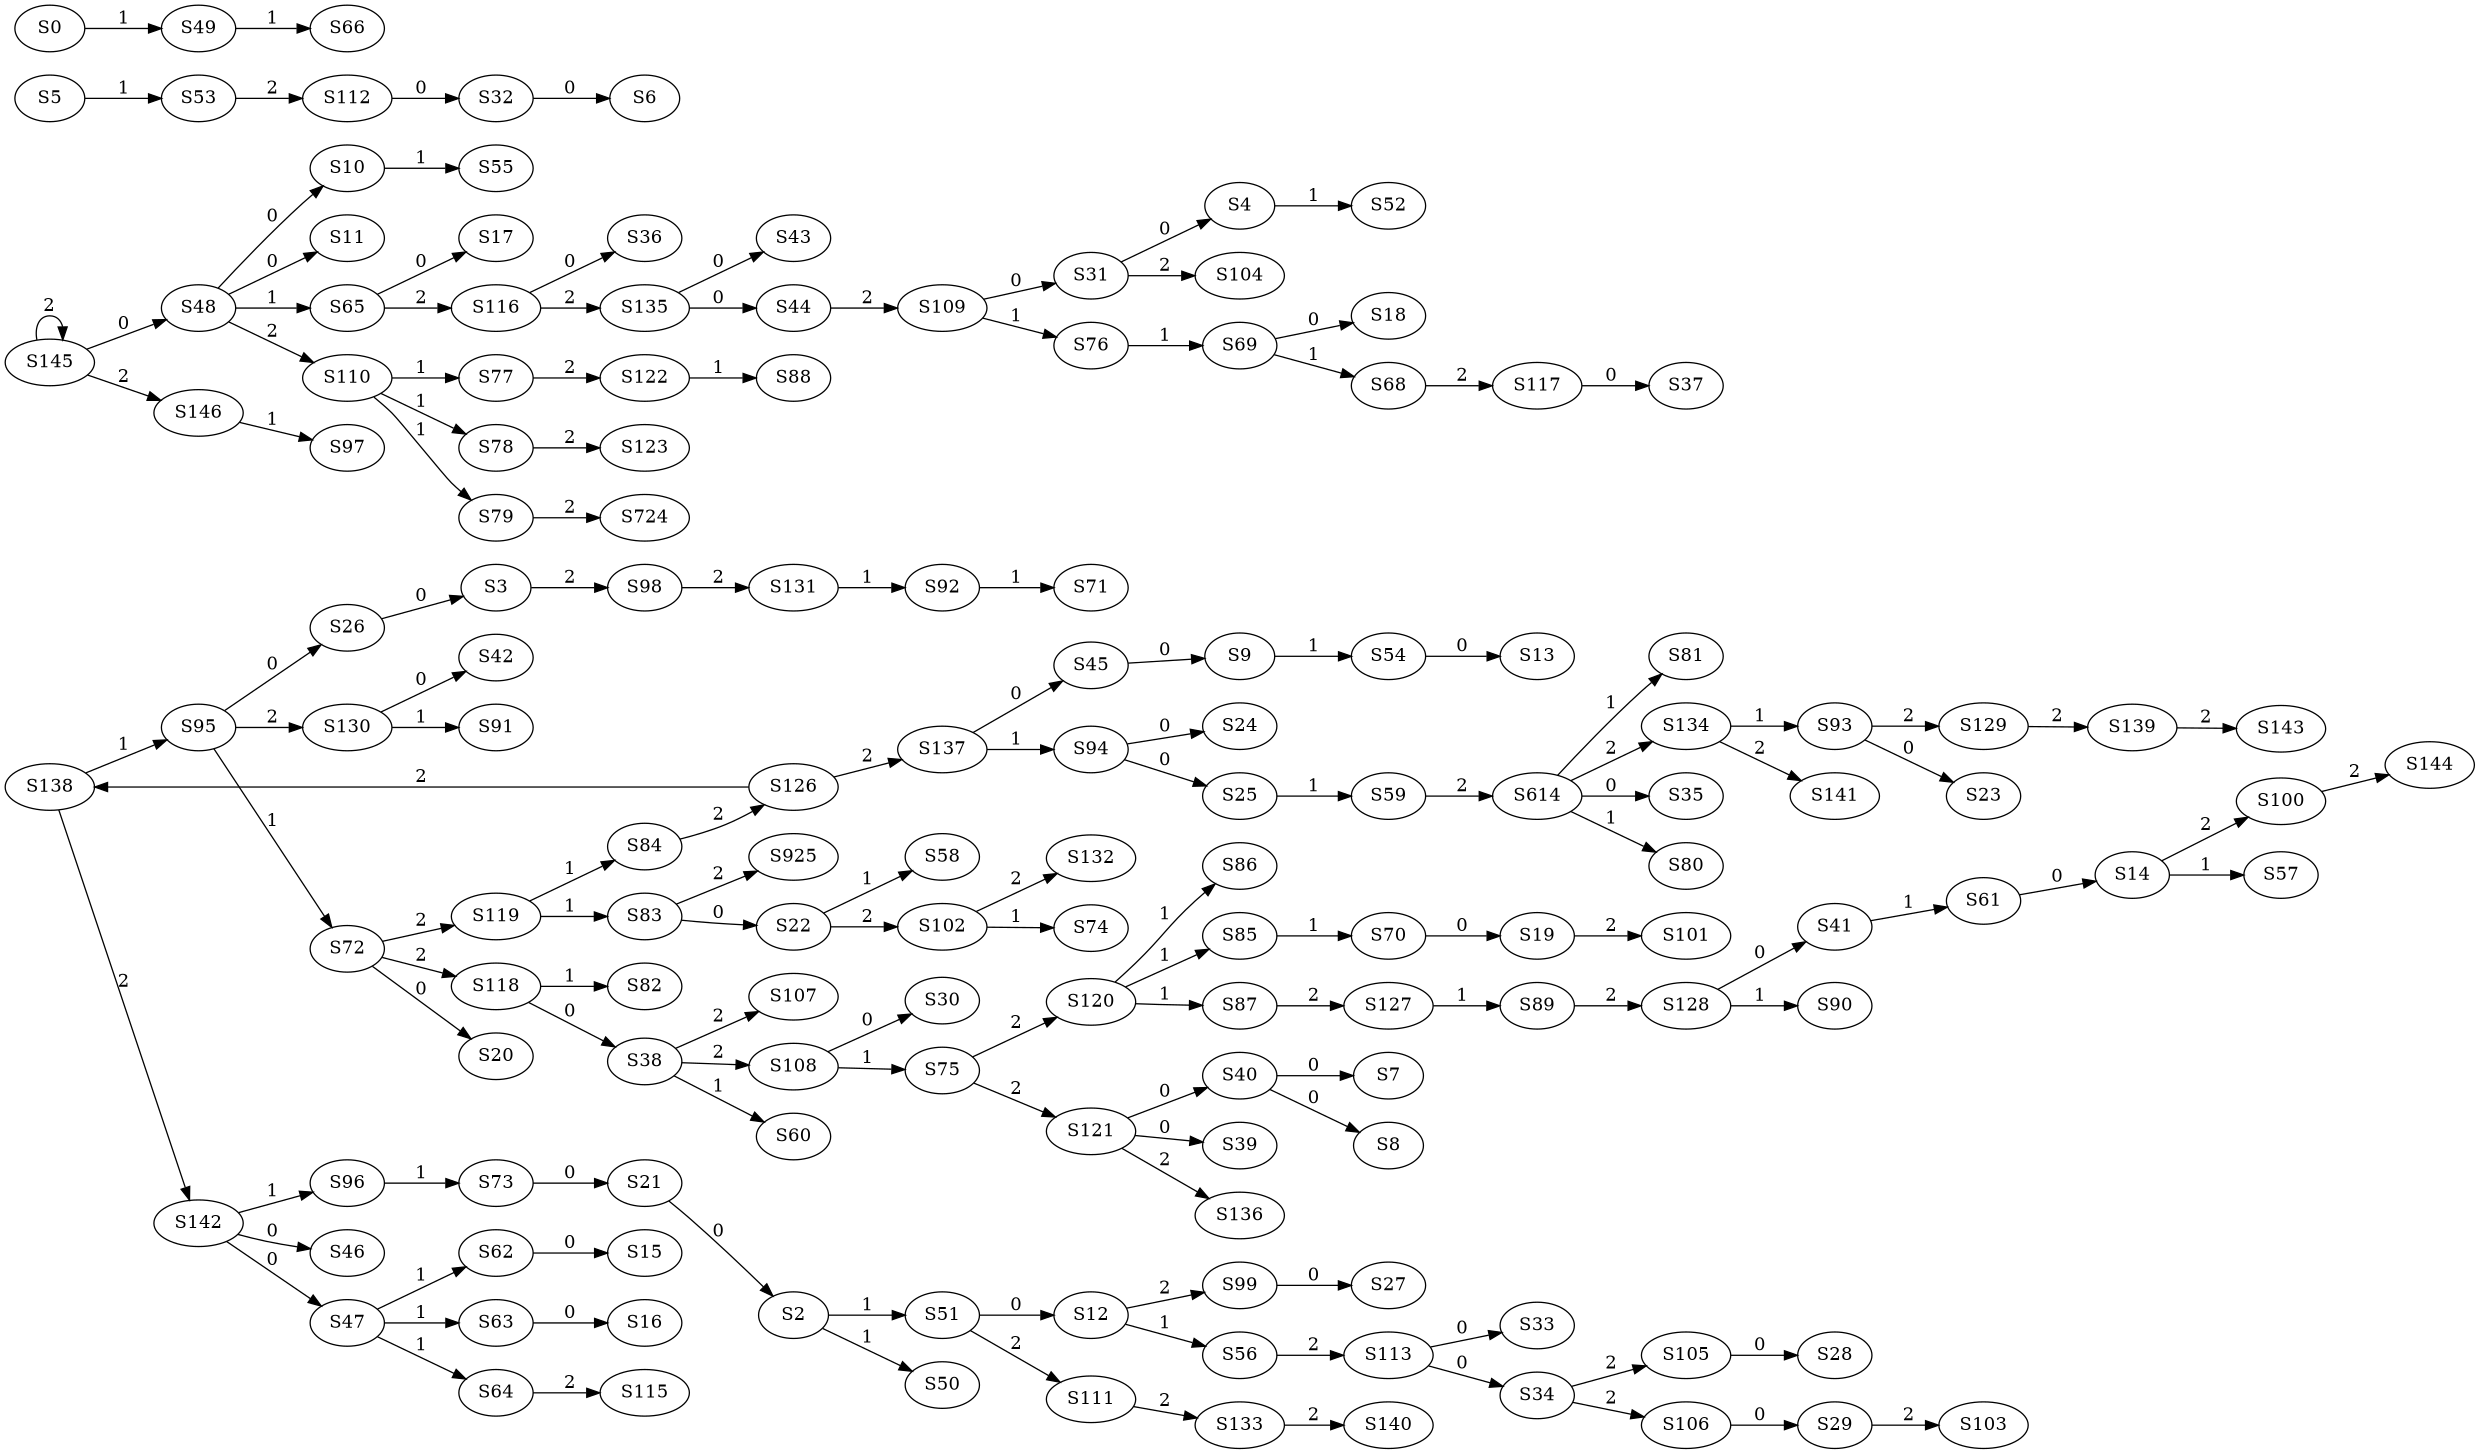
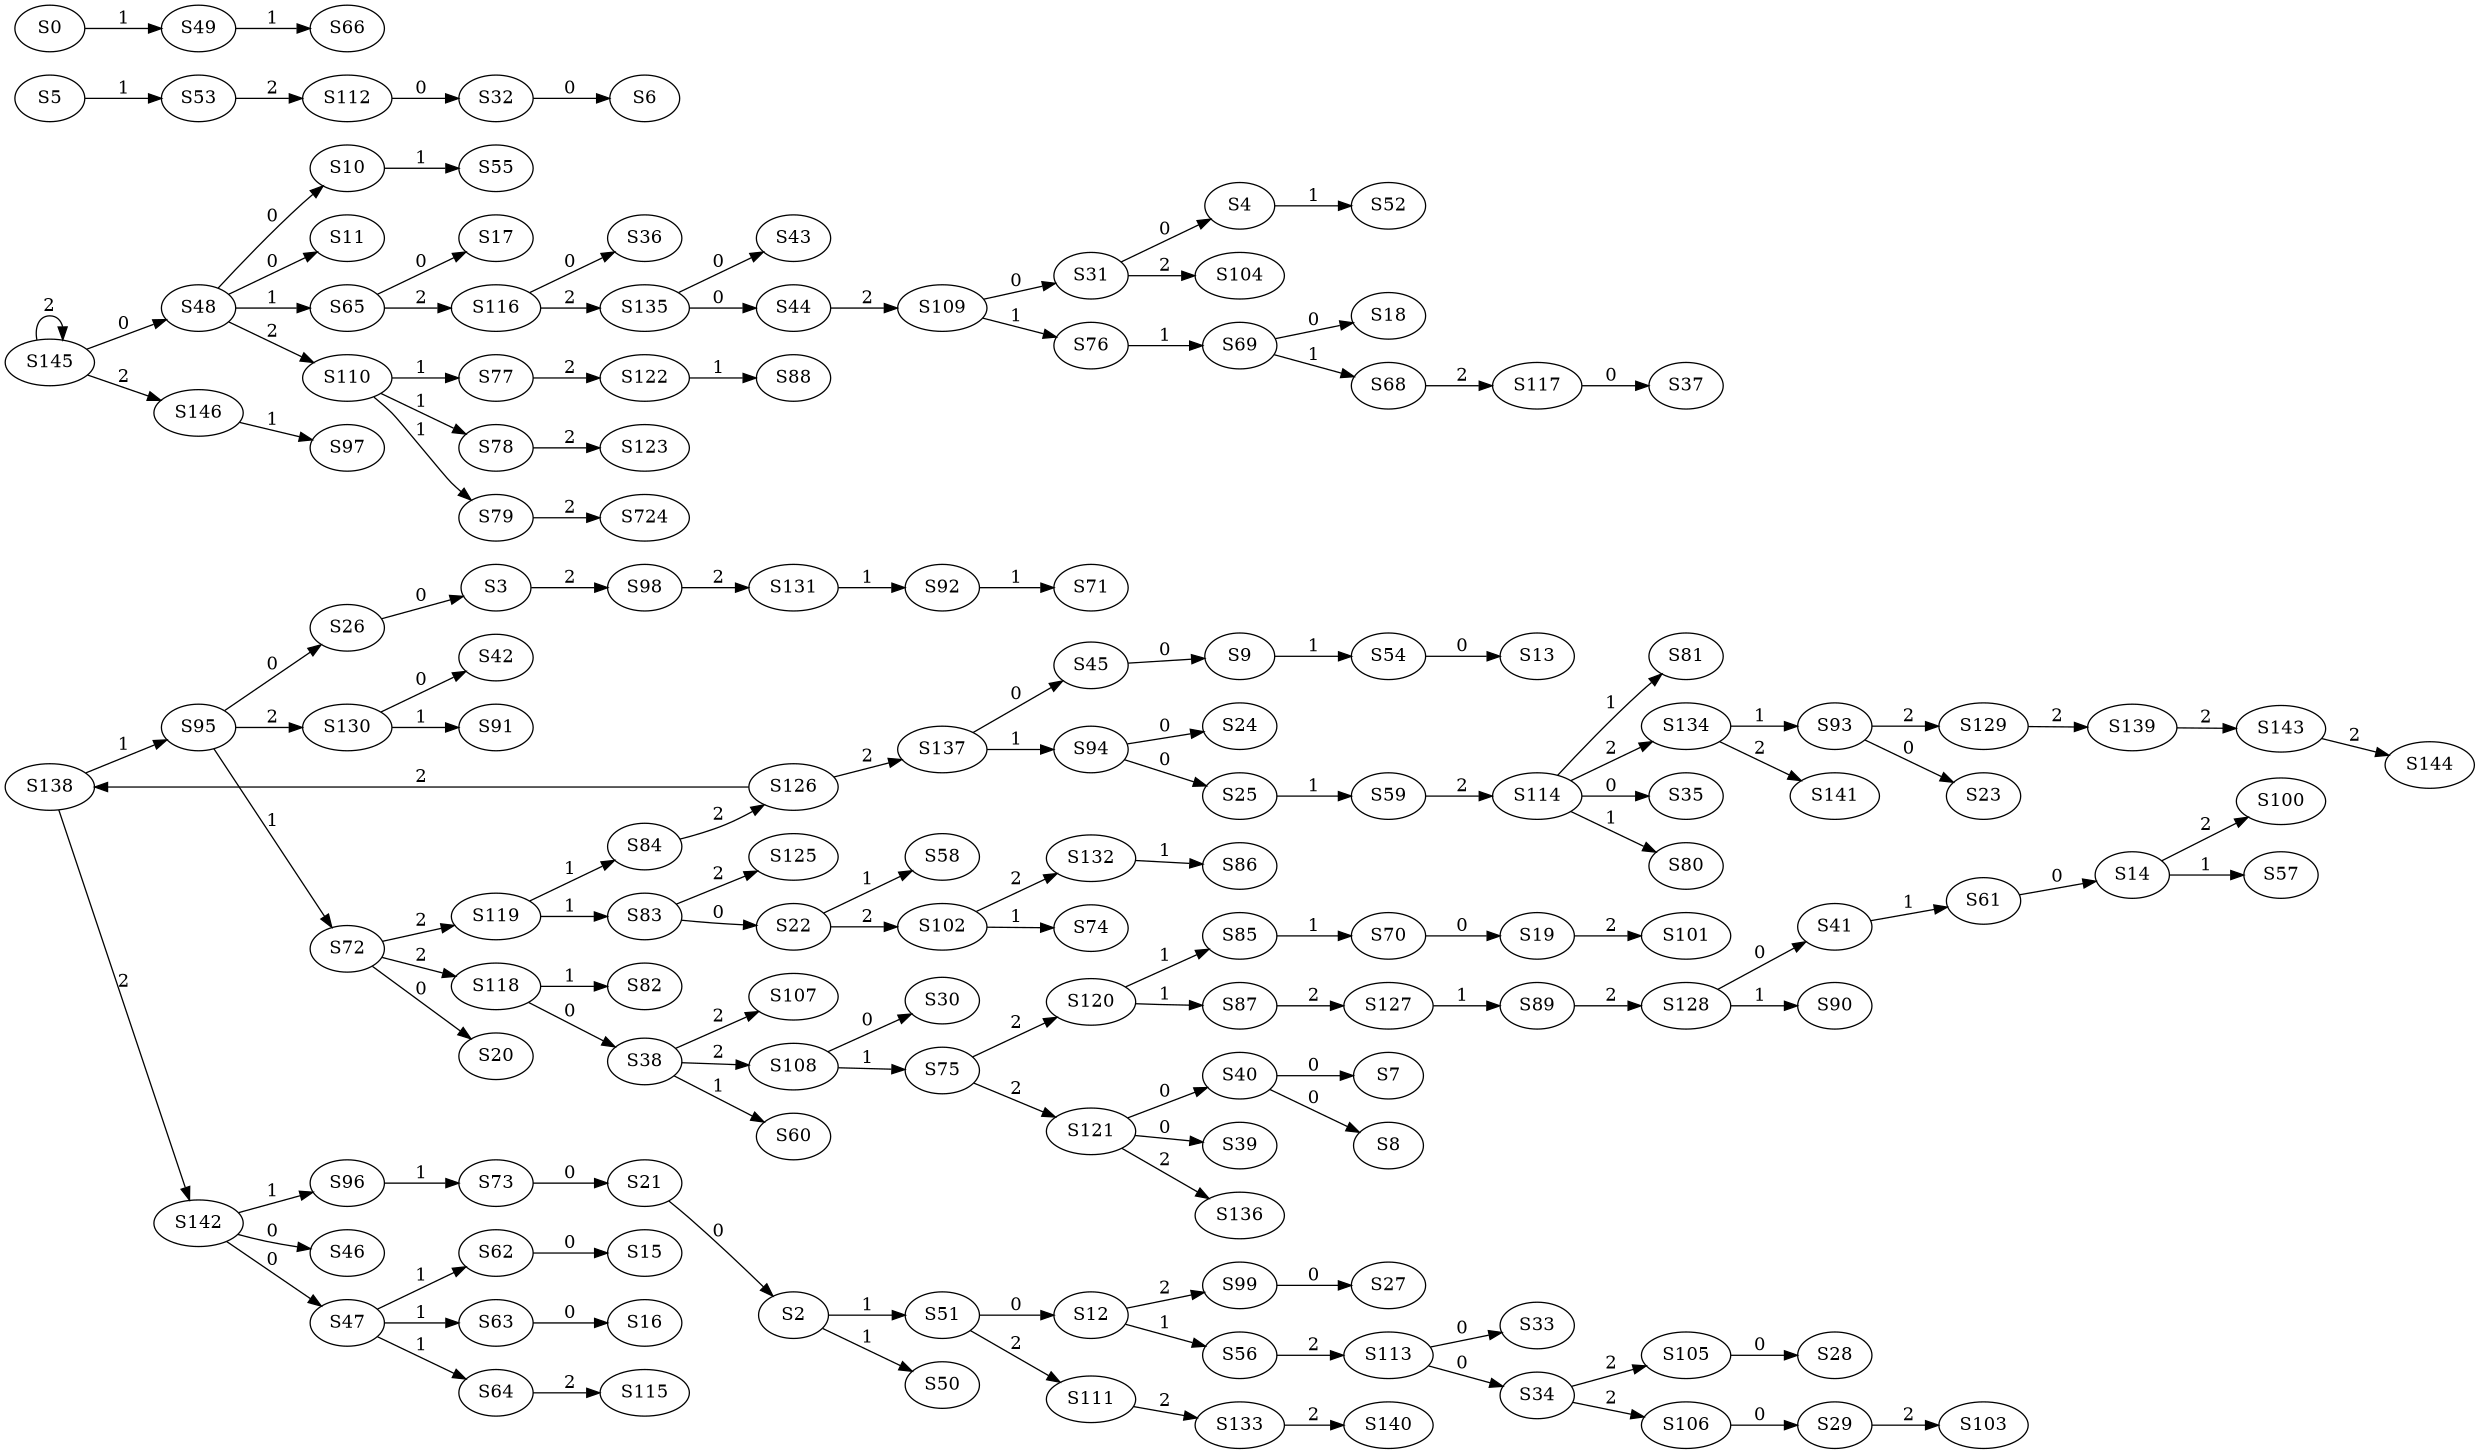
edge "S100" -> "S144": now "S143" -> "S144"
node "S614": label "S614" -> "S114"
node "S925": label "S925" -> "S125"
edge "S120" -> "S86": now "S132" -> "S86"
